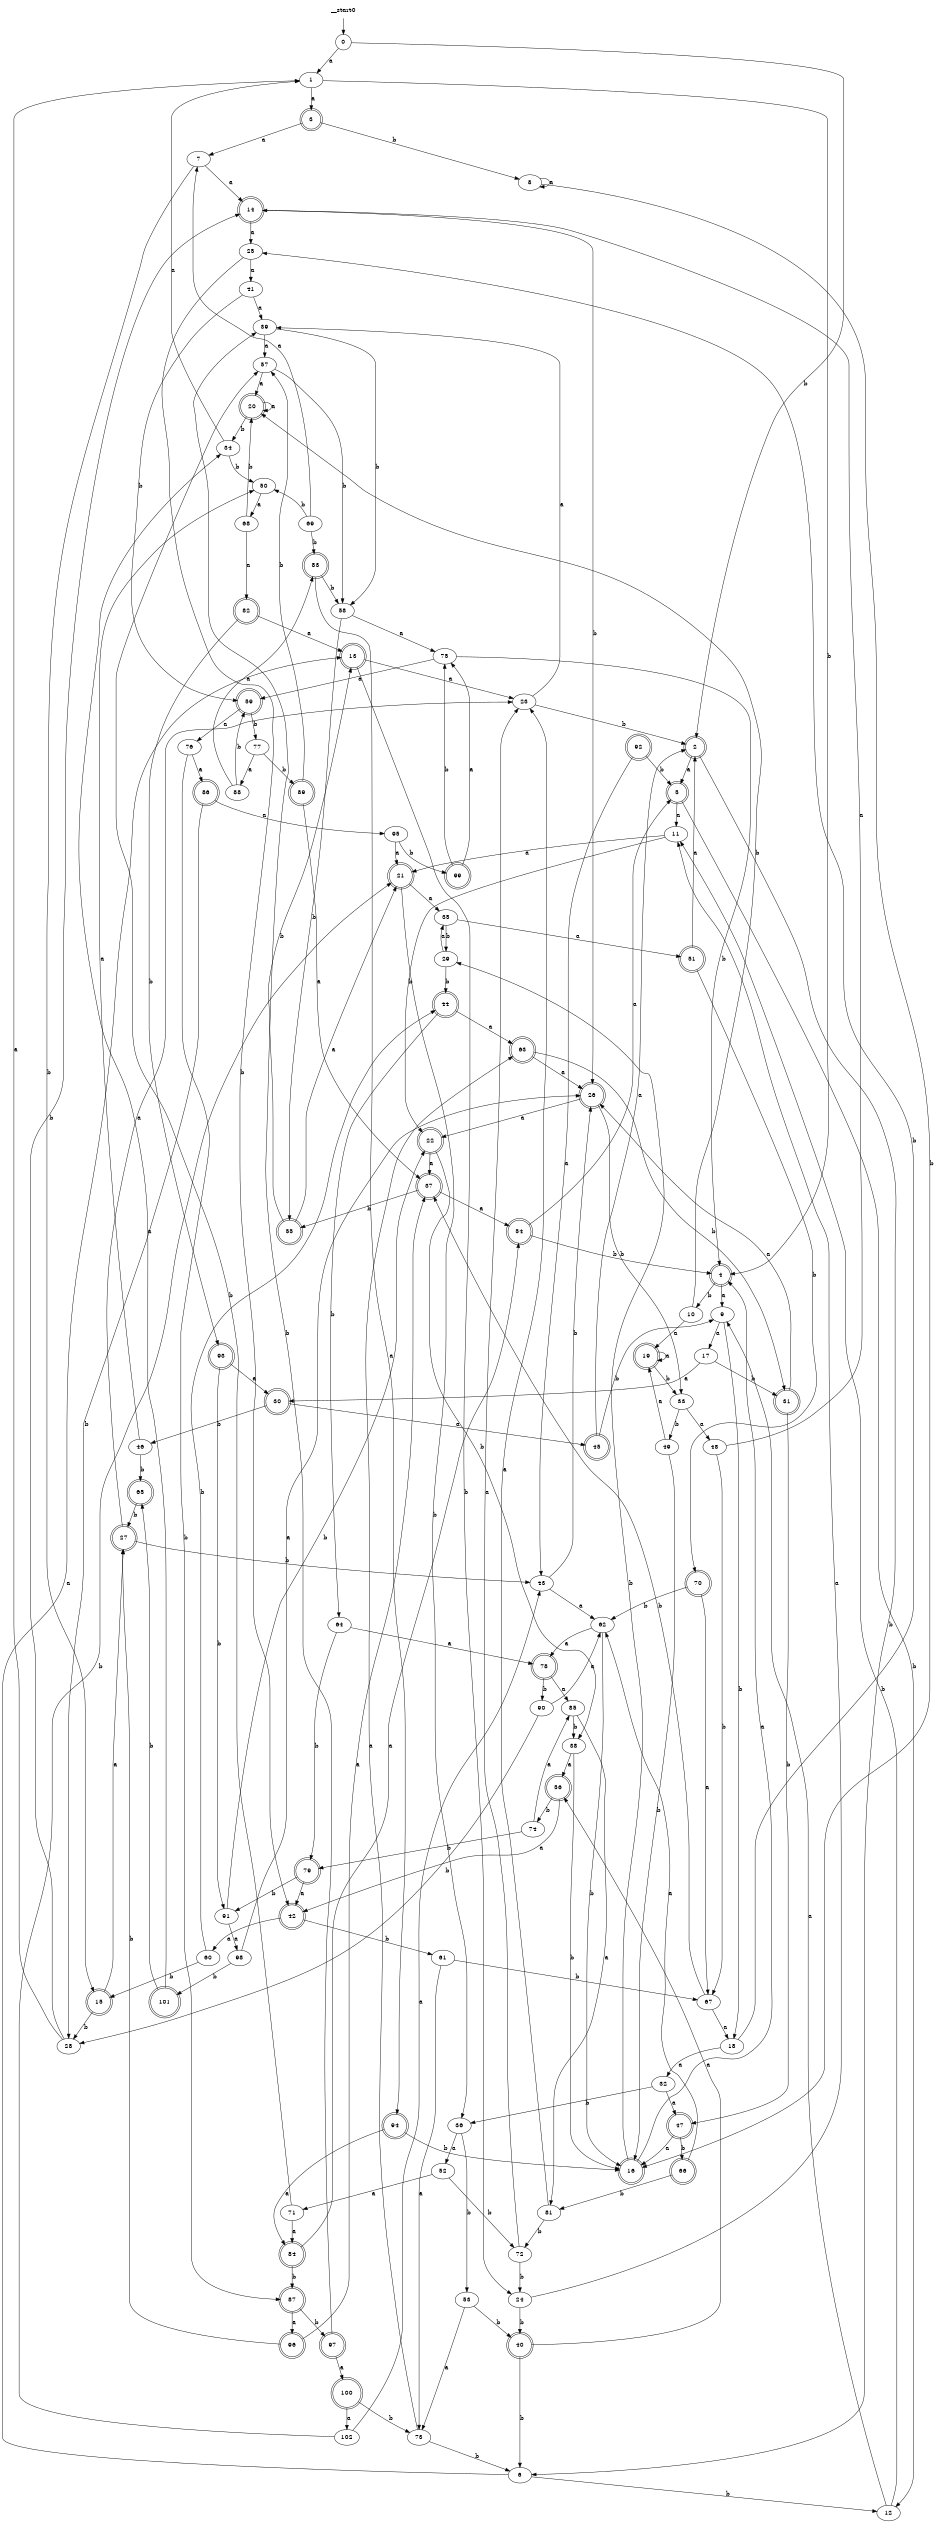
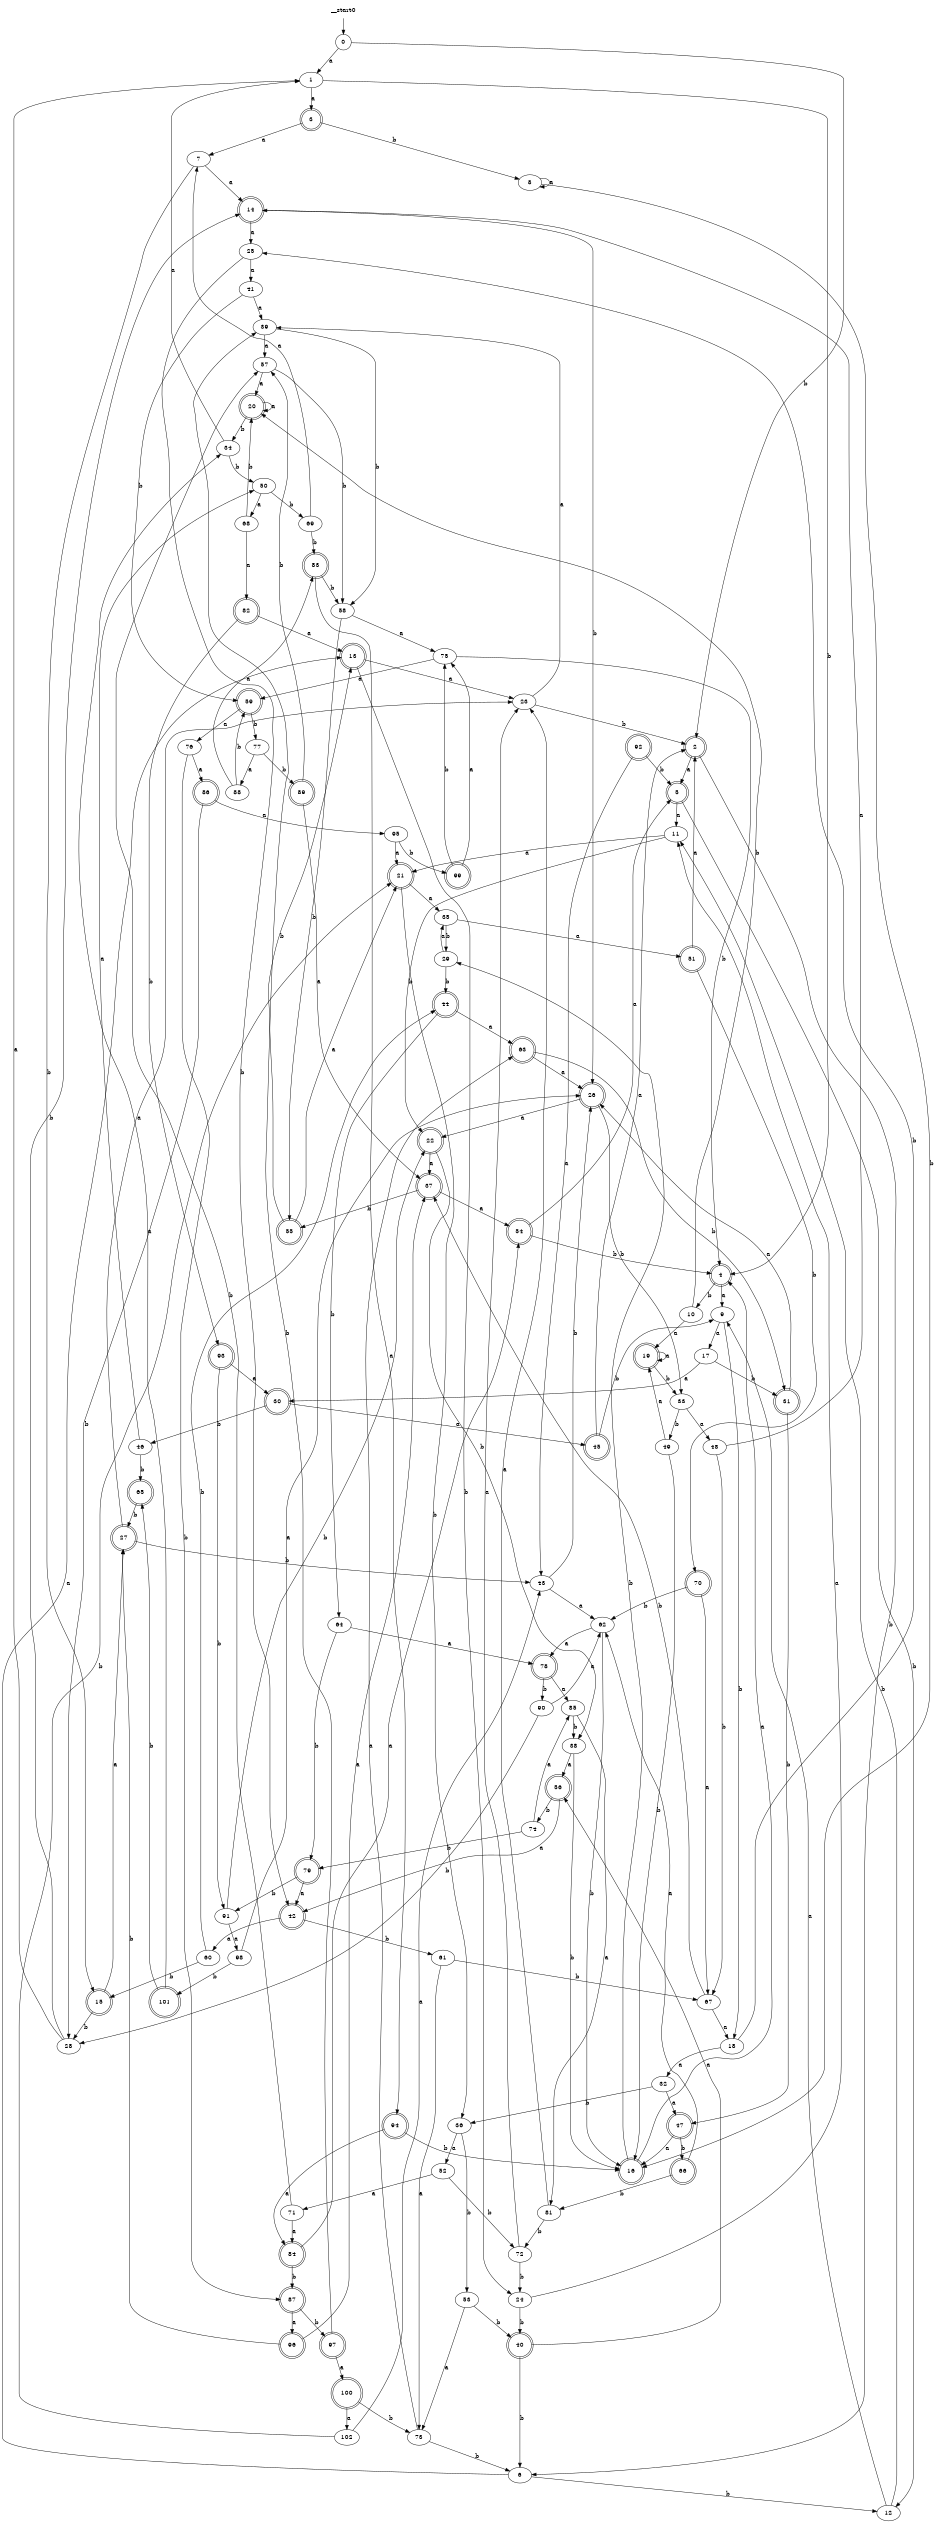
edge "69" -> "50": reversed
